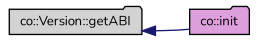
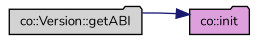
edge "co::init" -> "co::Version::getABI": reversed
